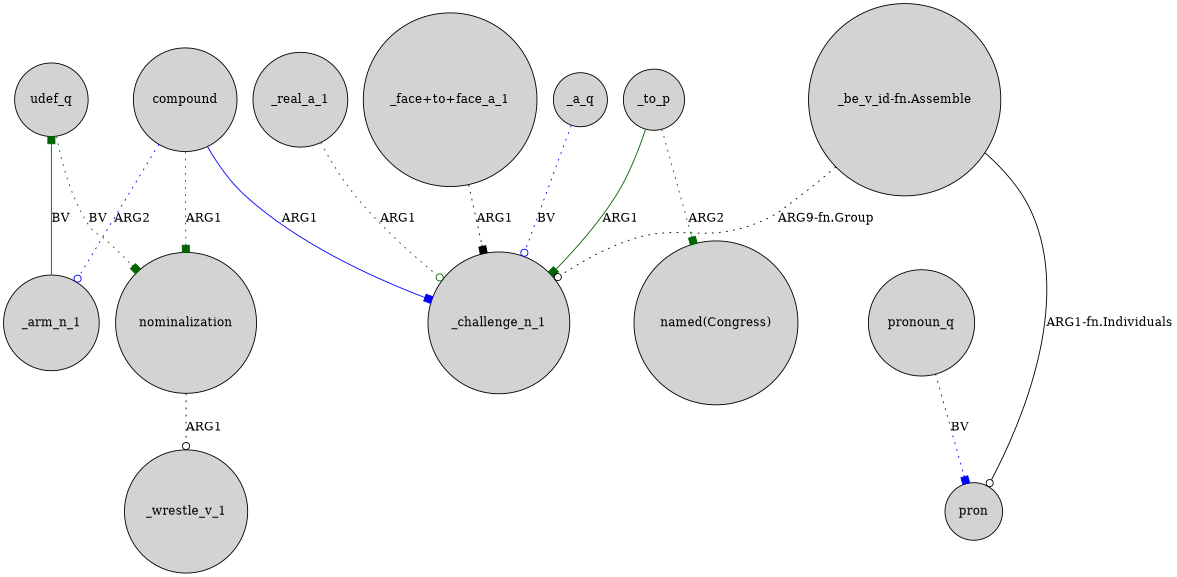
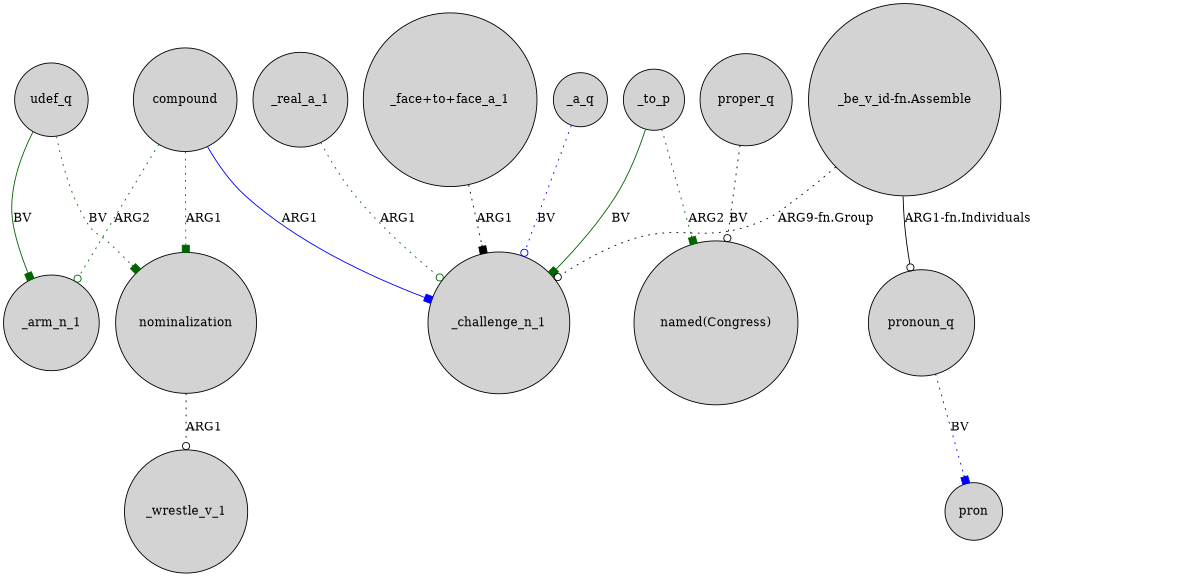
node "proper_q": added
edge "_arm_n_1" -> "udef_q": reversed
edge "compound" -> "_arm_n_1": color blue -> darkgreen
edge "_to_p" -> "_challenge_n_1": label "ARG1" -> "BV"
edge "_be_v_id-fn.Assemble" -> "pron": now "_be_v_id-fn.Assemble" -> "pronoun_q"
